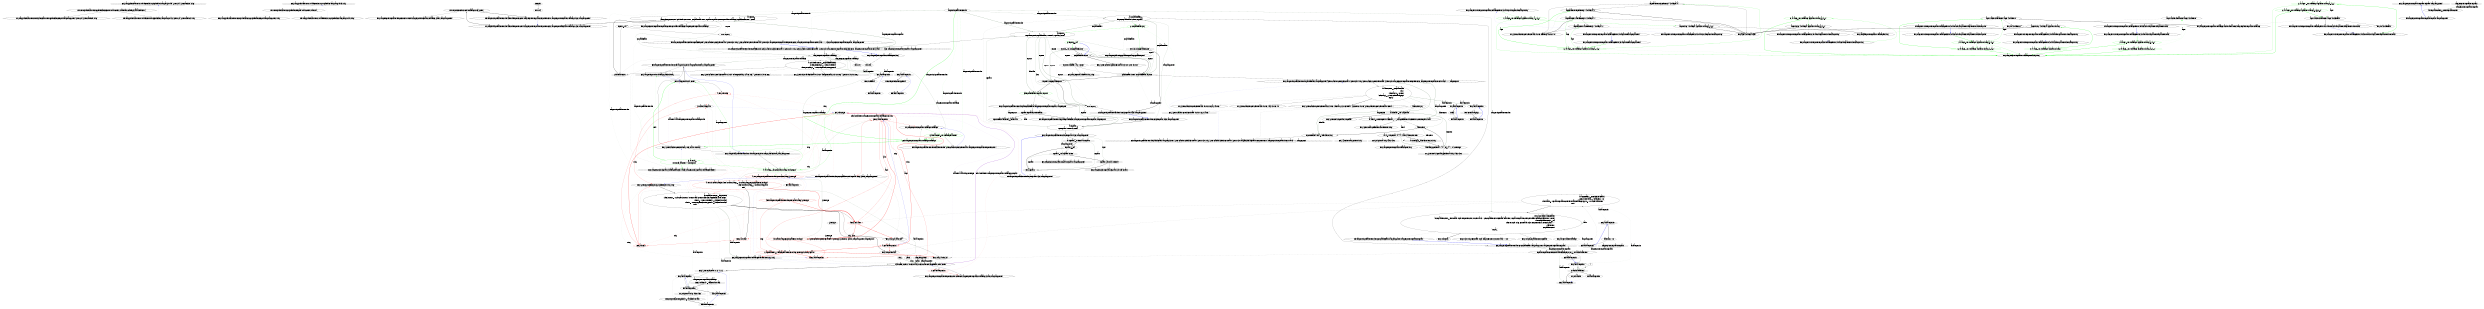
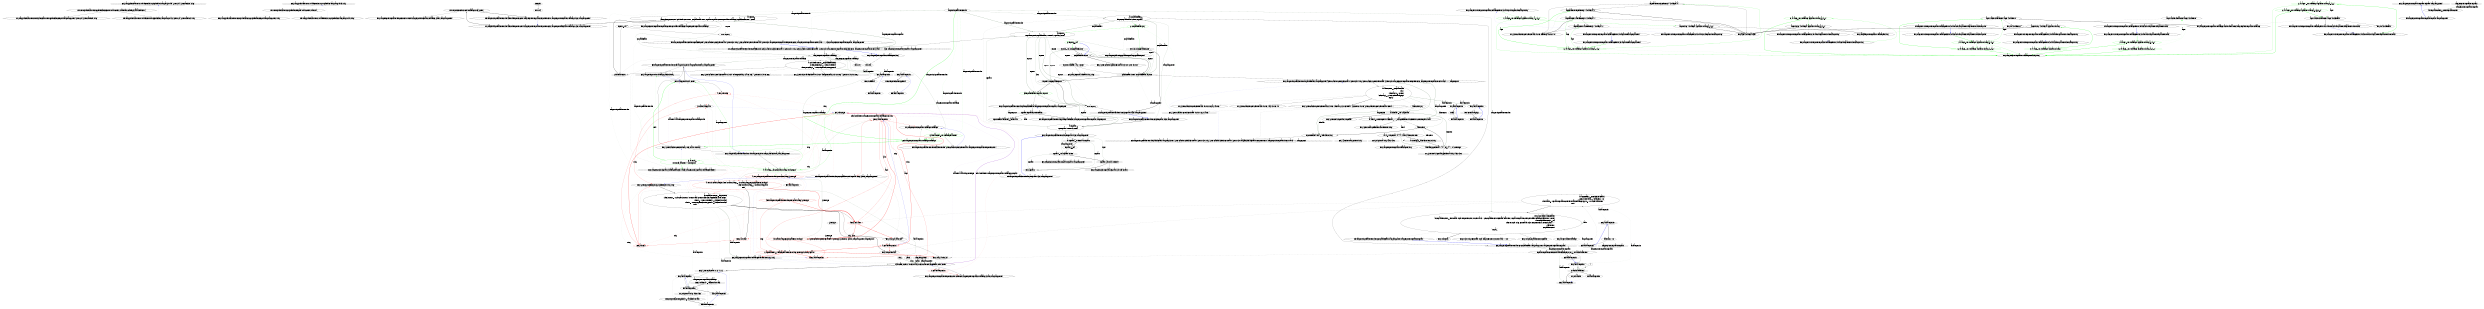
edge "response = new NotAcceptableResponse()" -> "AddNegotiatedHeaders(negotiator, response)": label "linkBuilder" -> "response"
edge "negotiator == null" -> "return negotiator;": removed
